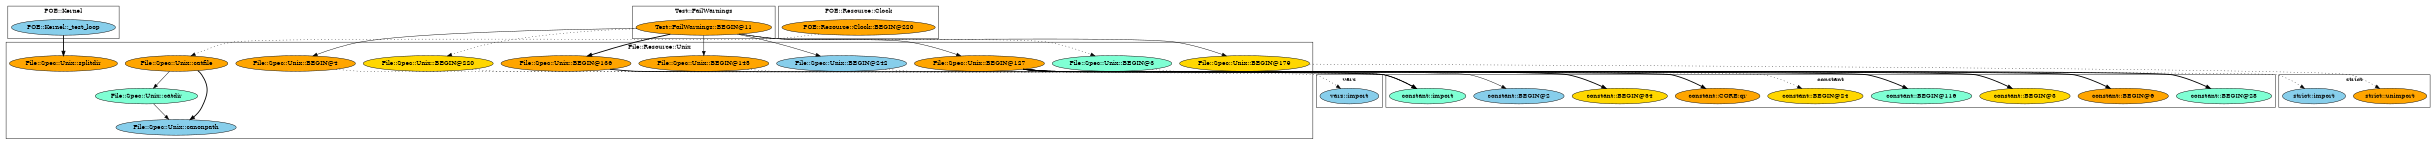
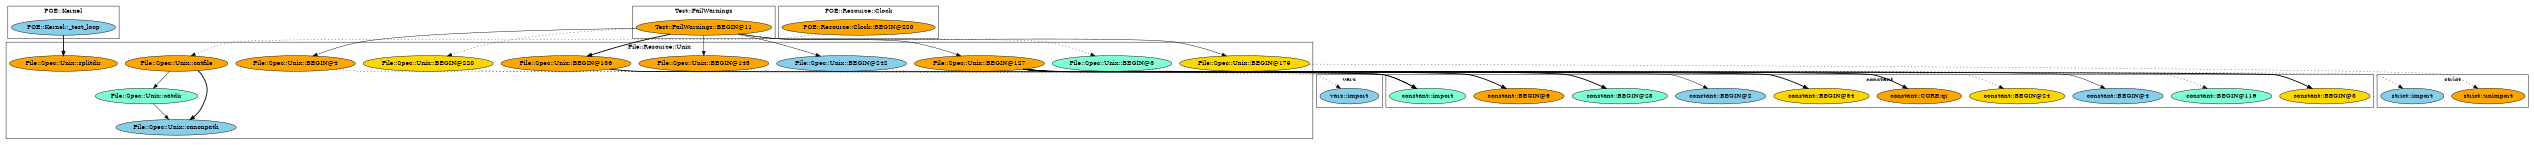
edge "File::Spec::Unix::BEGIN@127" -> "constant::BEGIN@116": style bold -> dotted
node "constant::BEGIN@4": added
